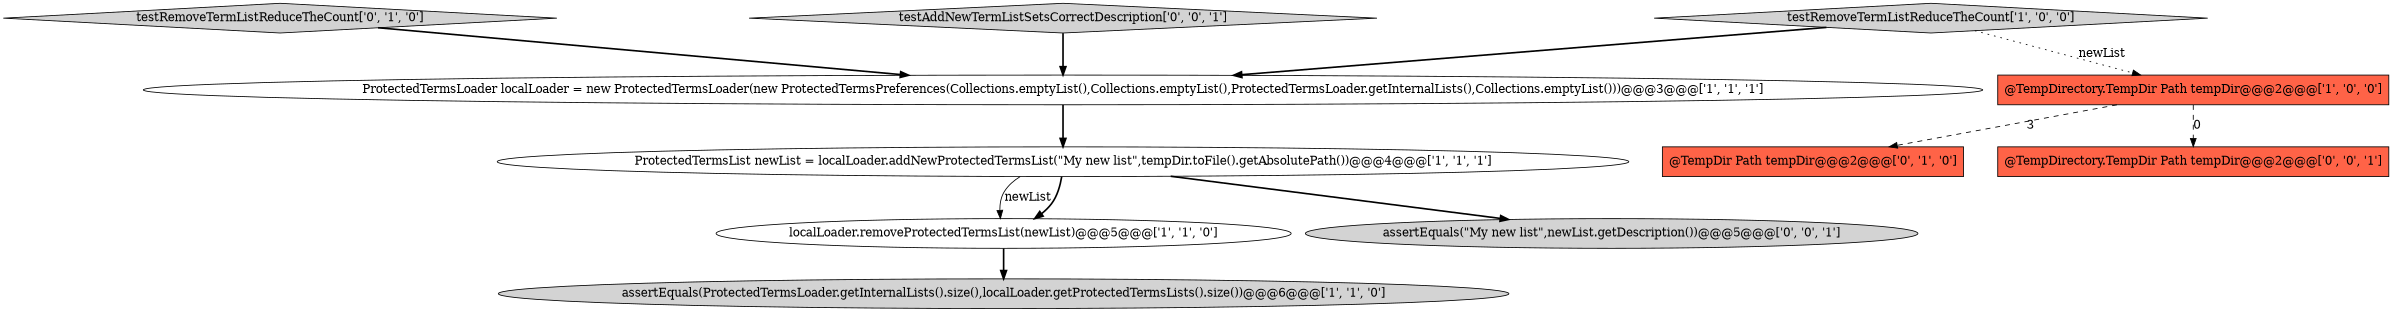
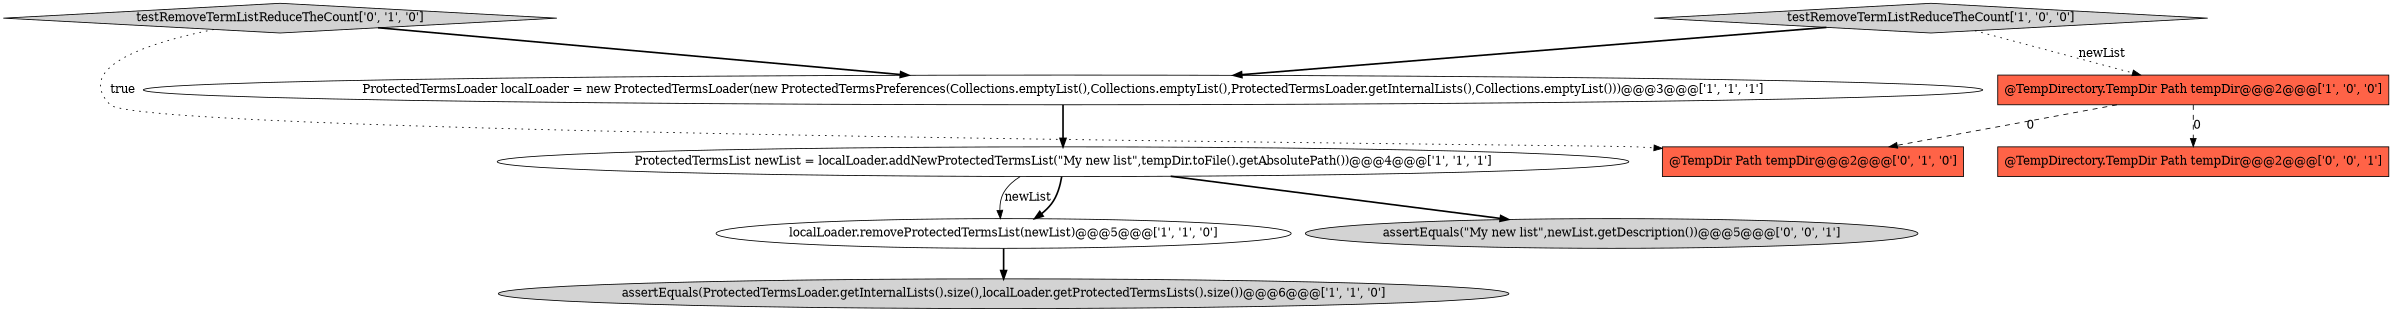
node "testAddNewTermListSetsCorrectDescription['0', '0', '1']": removed
edge "@TempDirectory.TempDir Path tempDir@@@2@@@['1', '0', '0']" -> "@TempDir Path tempDir@@@2@@@['0', '1', '0']": label "3" -> "0"
edge "testRemoveTermListReduceTheCount['0', '1', '0']" -> "@TempDir Path tempDir@@@2@@@['0', '1', '0']": added, label "true"
